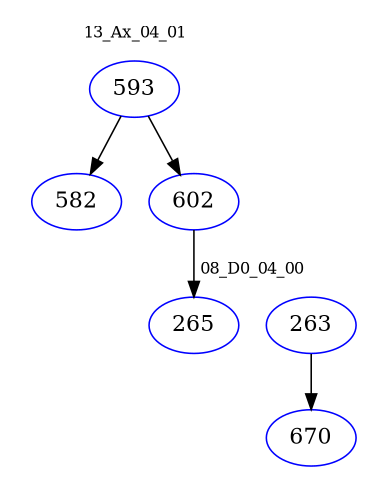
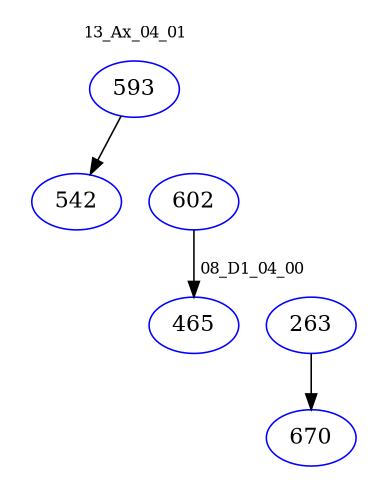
edge "593" -> "602": removed
node "582": label "582" -> "542"
cluster "08_D0_04_00": label "08_D0_04_00" -> "08_D1_04_00"
node "265": label "265" -> "465"
